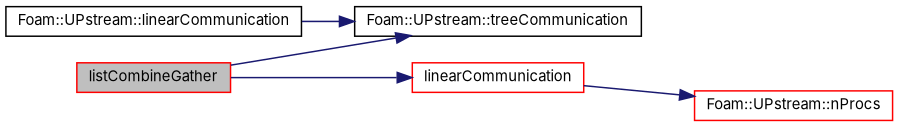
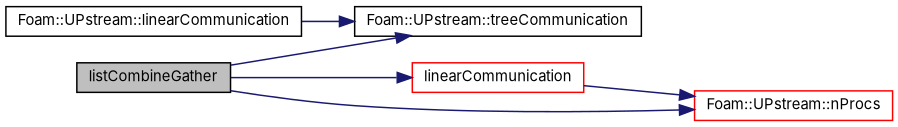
node "listCombineGather": color red -> black
edge "listCombineGather" -> "Foam::UPstream::nProcs": added
